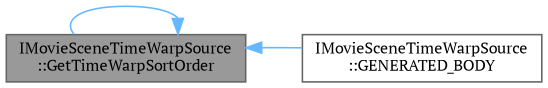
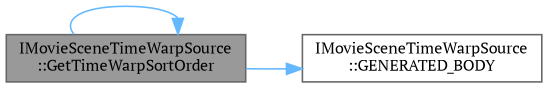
edge "IMovieSceneTimeWarpSource ::GENERATED_BODY" -> "IMovieSceneTimeWarpSource ::GetTimeWarpSortOrder": reversed
